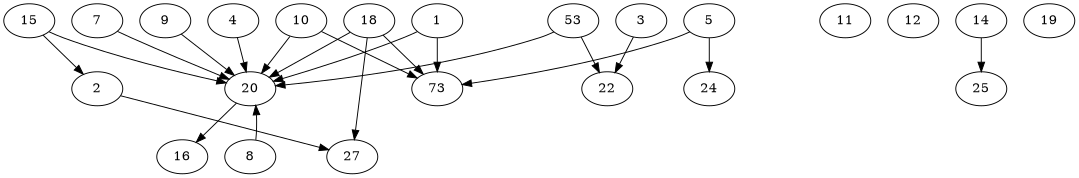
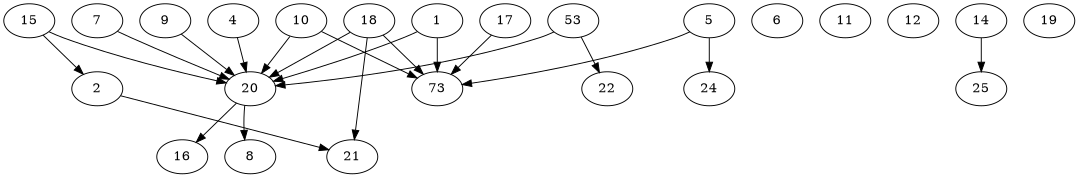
node "17": added
node "3": removed
node "6": added
edge "8" -> "20": reversed
node "27": label "27" -> "21"
